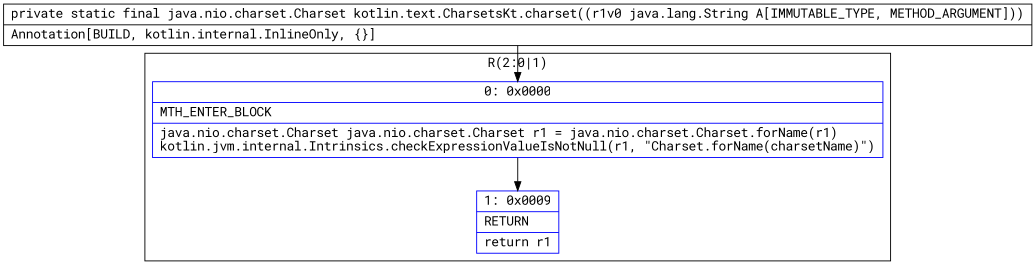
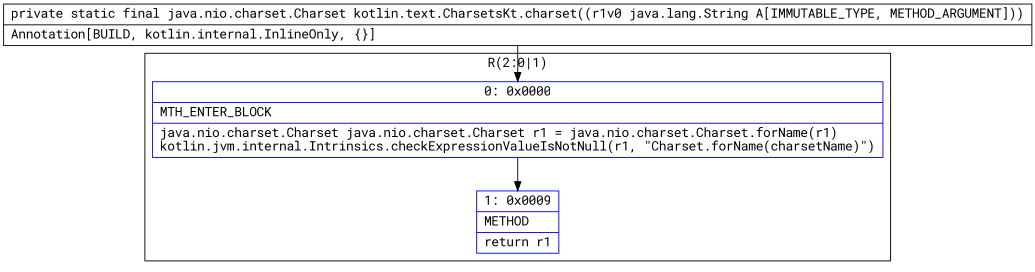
node "1: 0x0009": text "RETURN" -> "METHOD"
